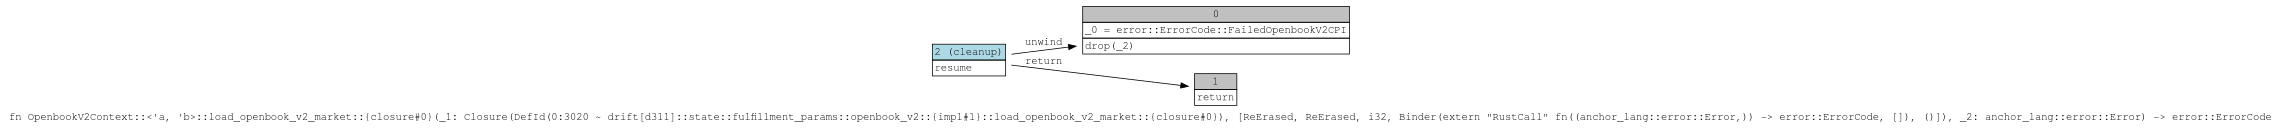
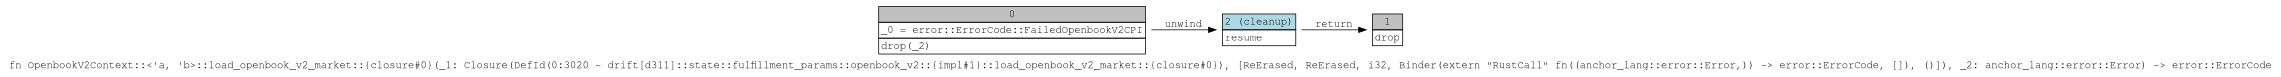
edge "2 (cleanup)" -> "0": reversed
node "1": text "return" -> "drop"
